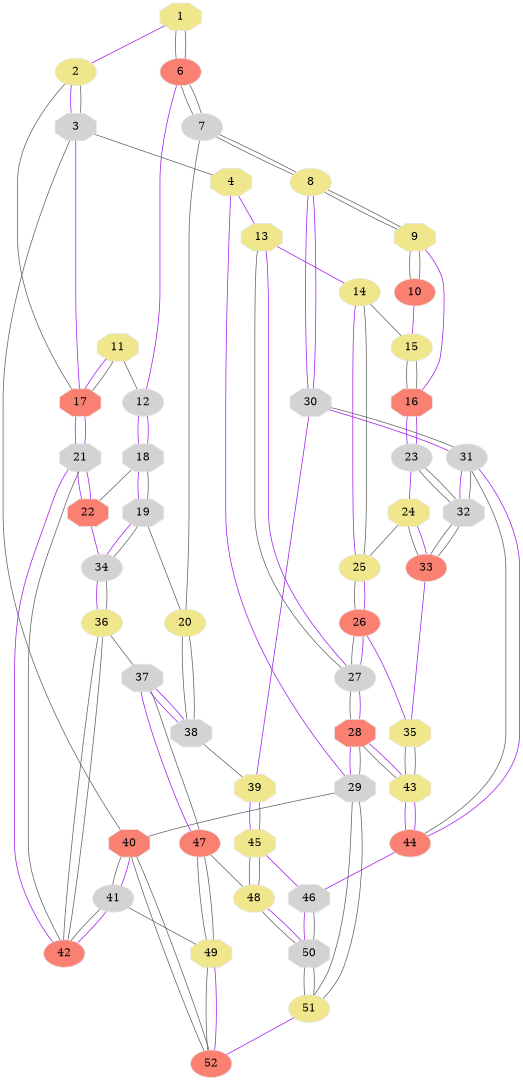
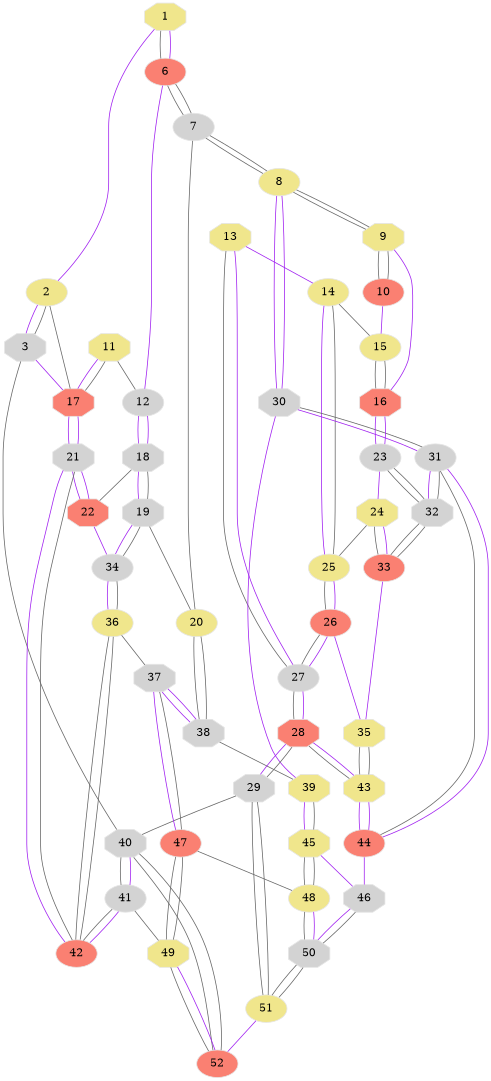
node "4": removed
node "40": fillcolor salmon -> lightgrey
